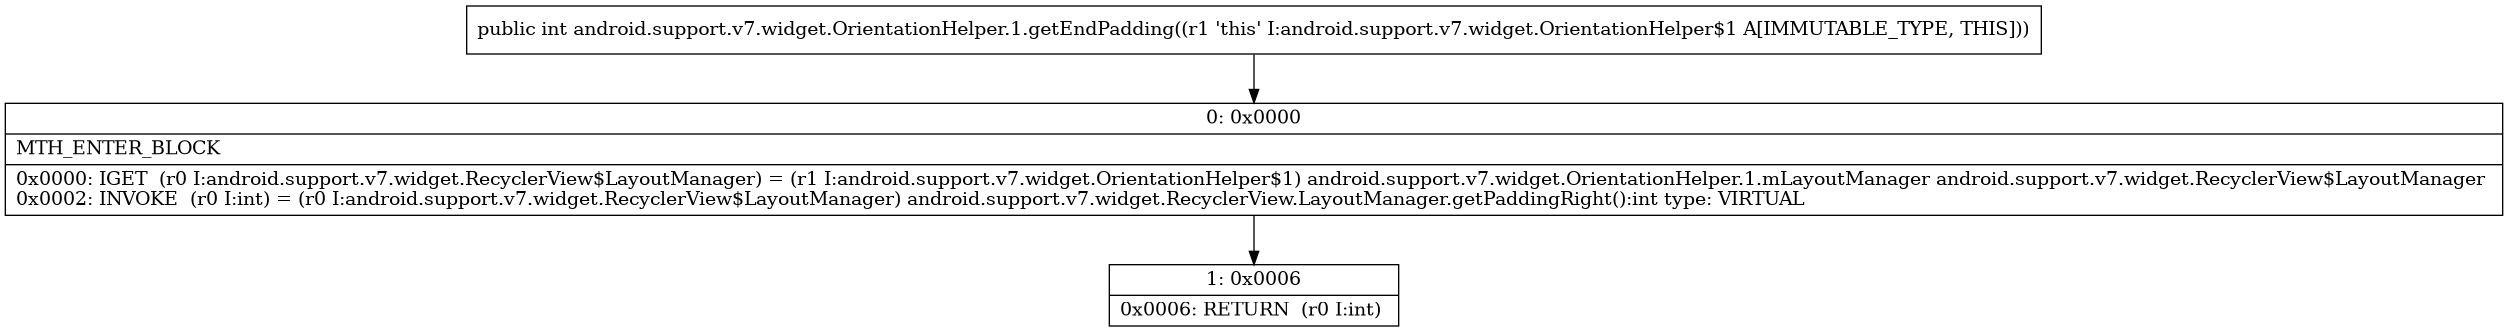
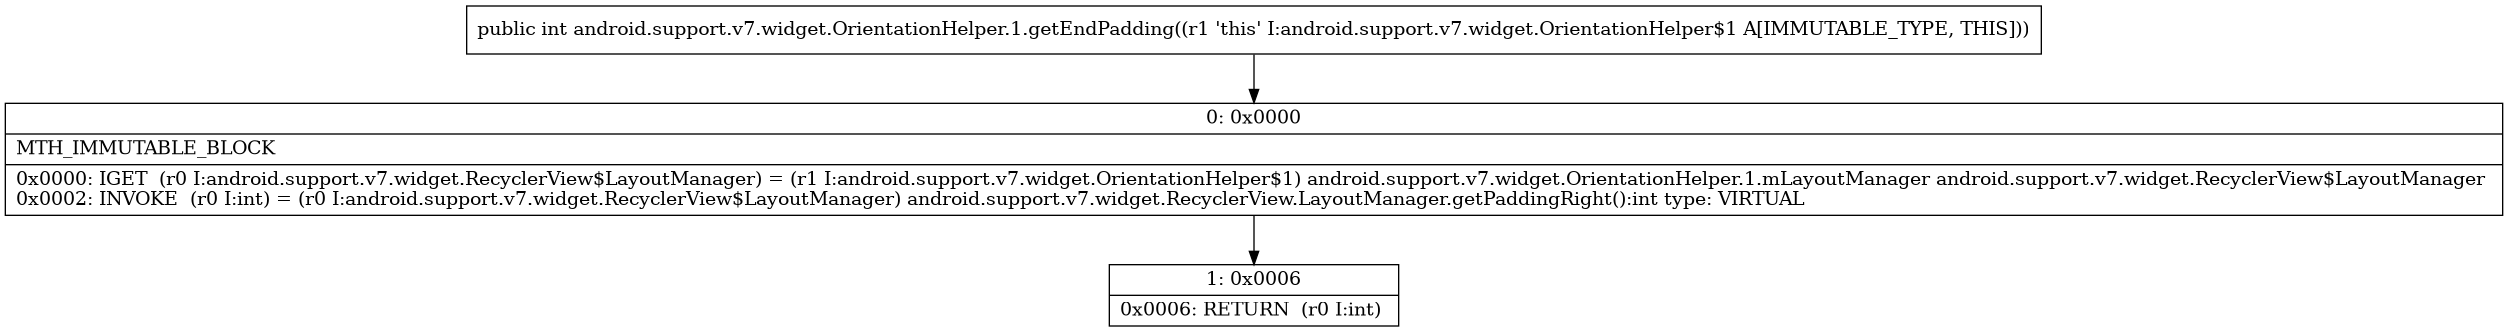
node "0: 0x0000": text "MTH_ENTER_BLOCK" -> "MTH_IMMUTABLE_BLOCK"
